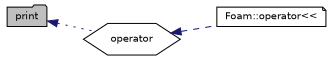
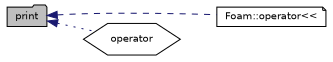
edge "Foam::operator<<" -> "operator": now "Foam::operator<<" -> "print"
